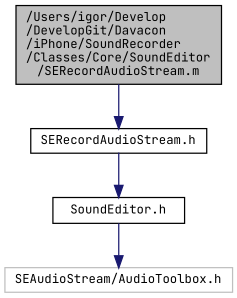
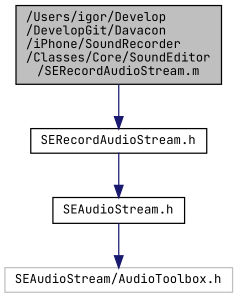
node "SoundEditor.h": label "SoundEditor.h" -> "SEAudioStream.h"
